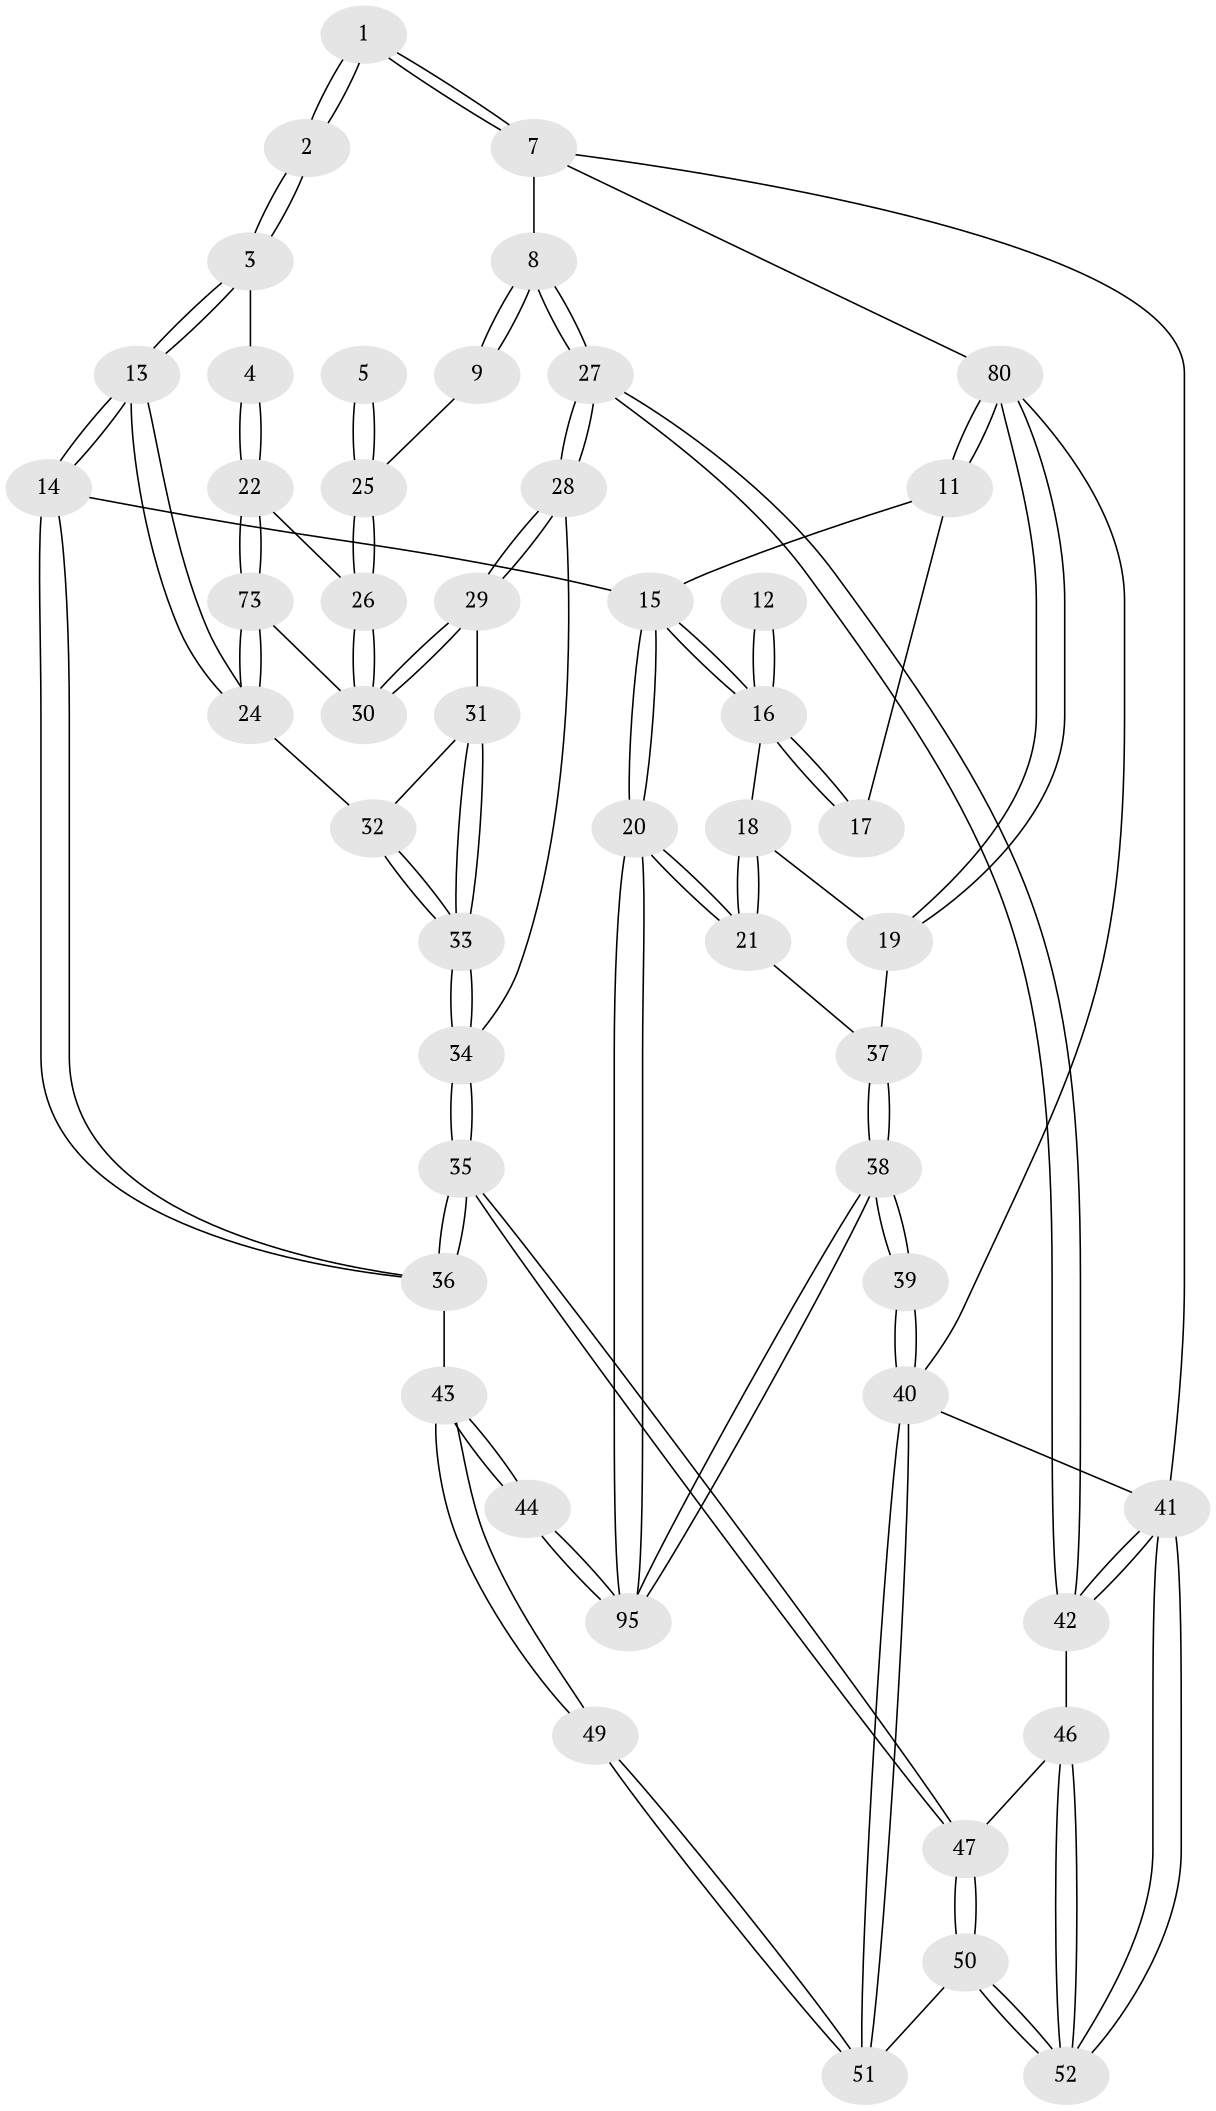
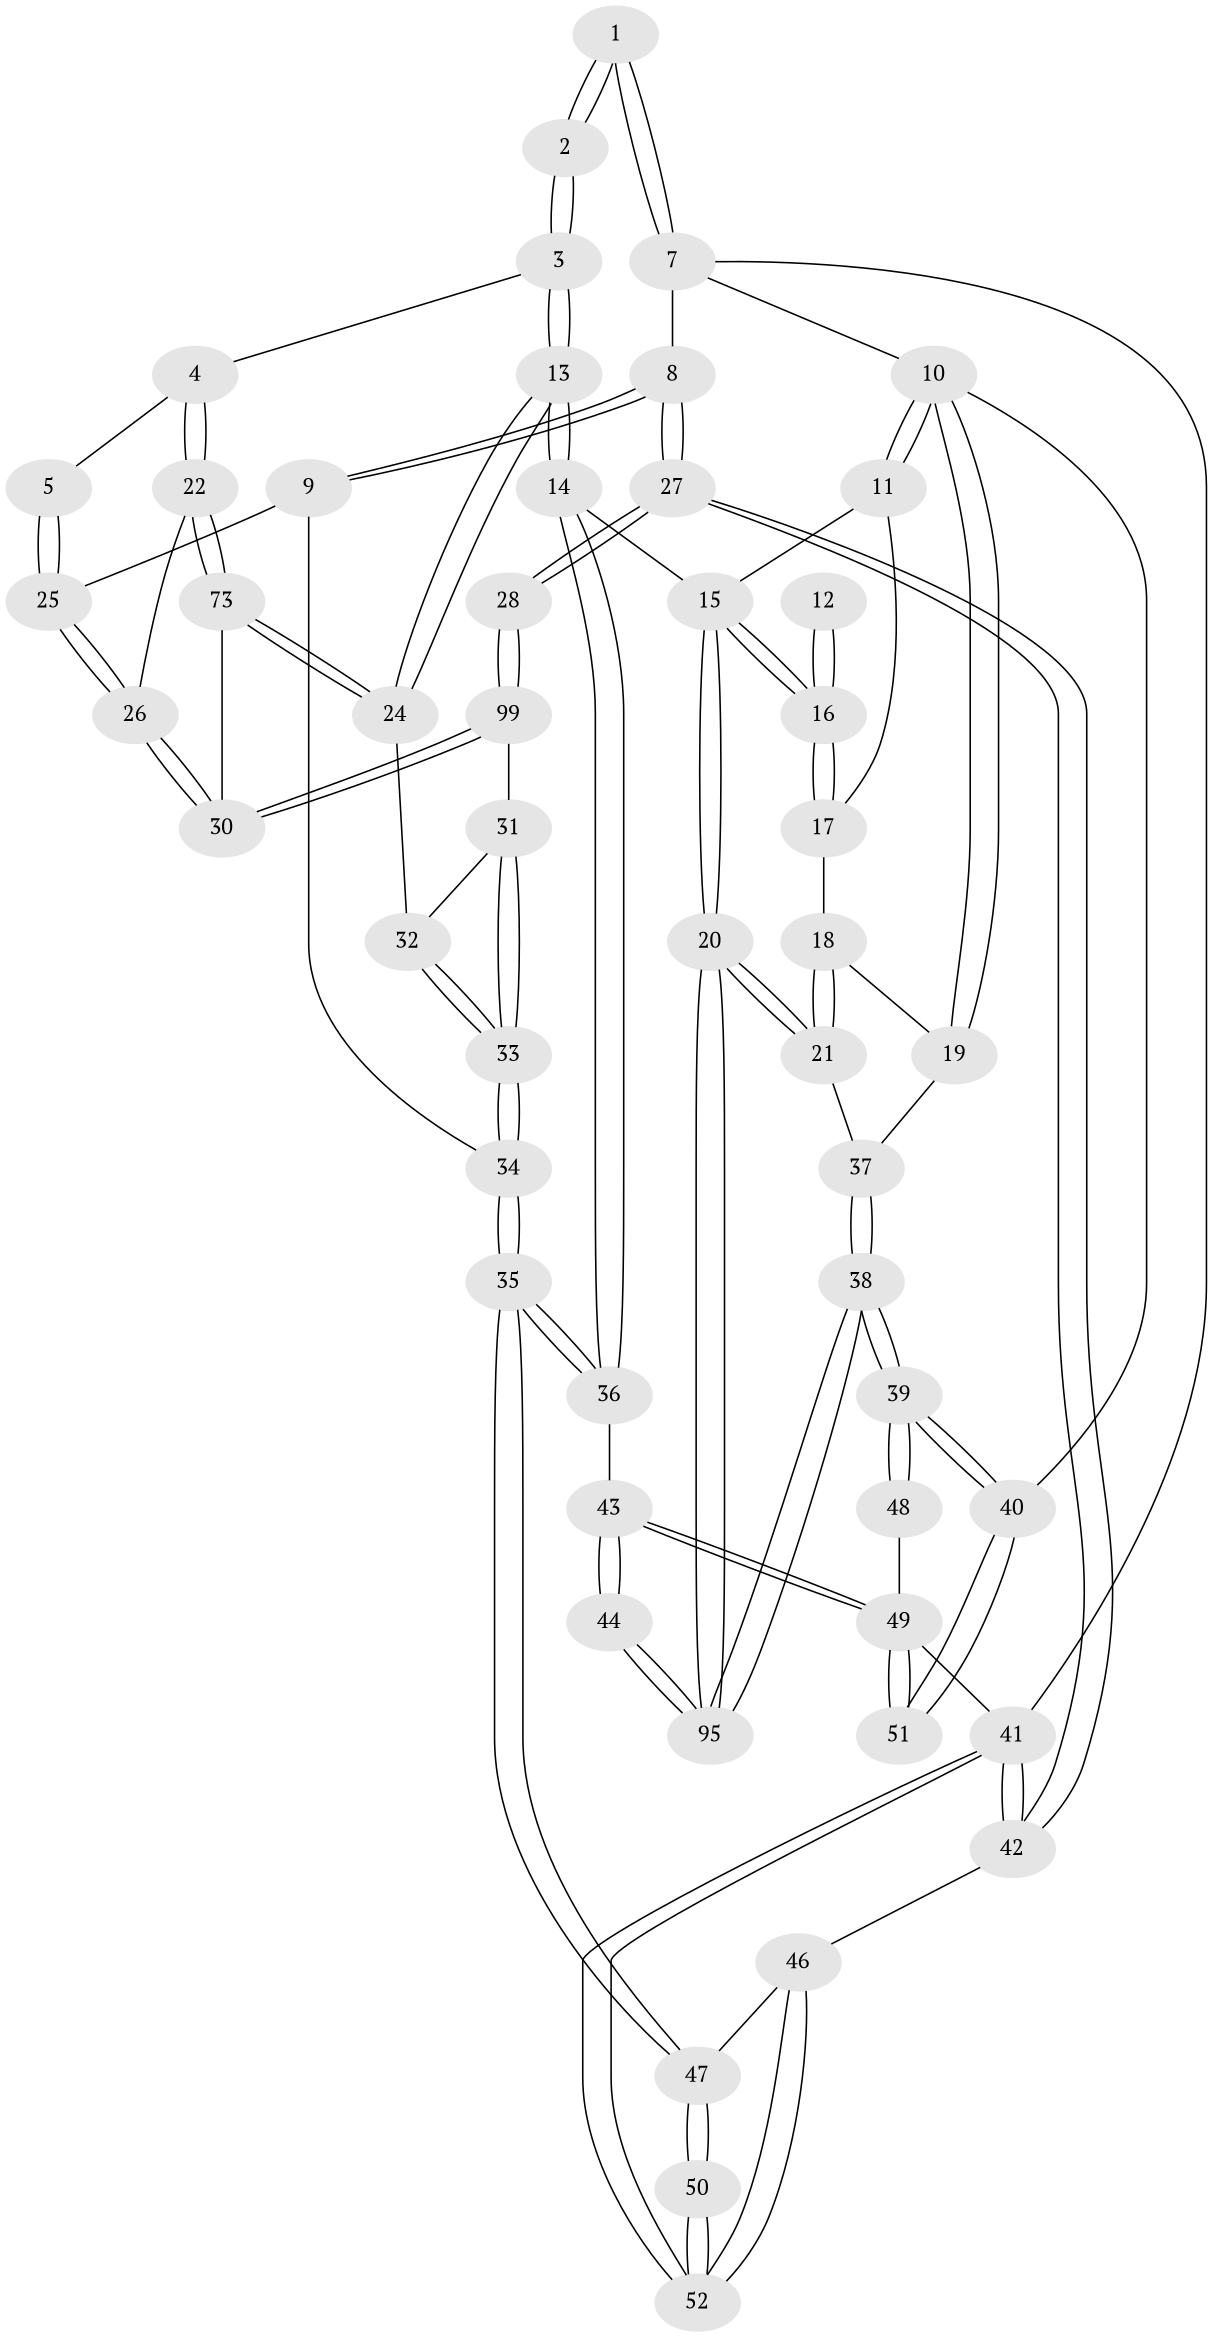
node "80": label "80" -> "10"
edge "4" -- "5": added
node "29": label "29" -> "99"
edge "16" -- "18": now "17" -- "18"
edge "28" -- "34": now "9" -- "34"
edge "40" -- "41": now "49" -- "41"
node "48": added
edge "50" -- "51": removed
